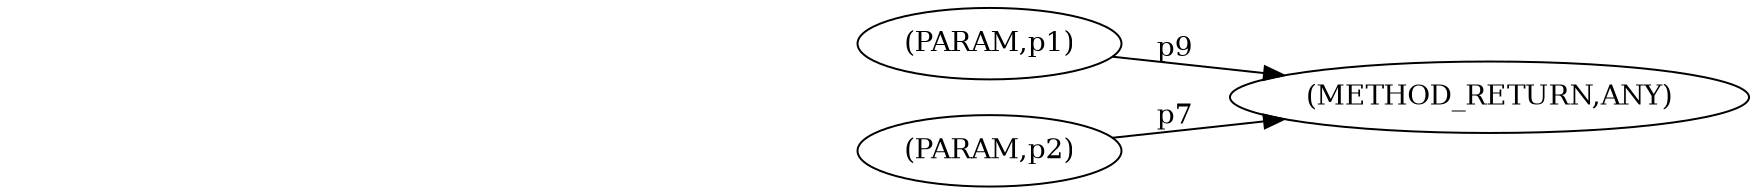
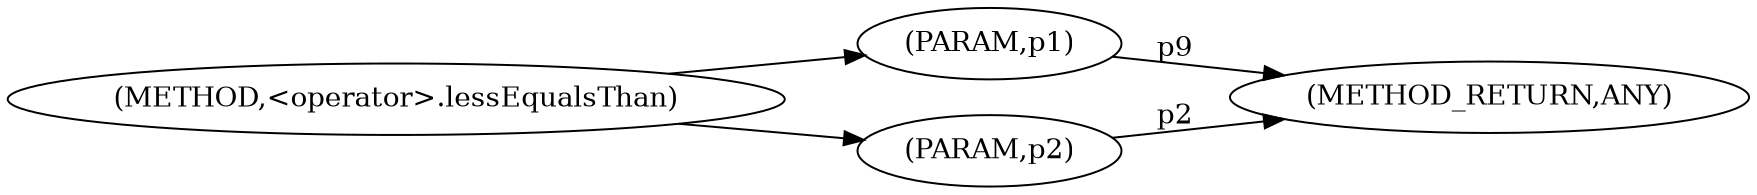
node "(METHOD,<operator>.lessEqualsThan)": added
edge "(PARAM,p2)" -> "(METHOD_RETURN,ANY)": label "p7" -> "p2"
